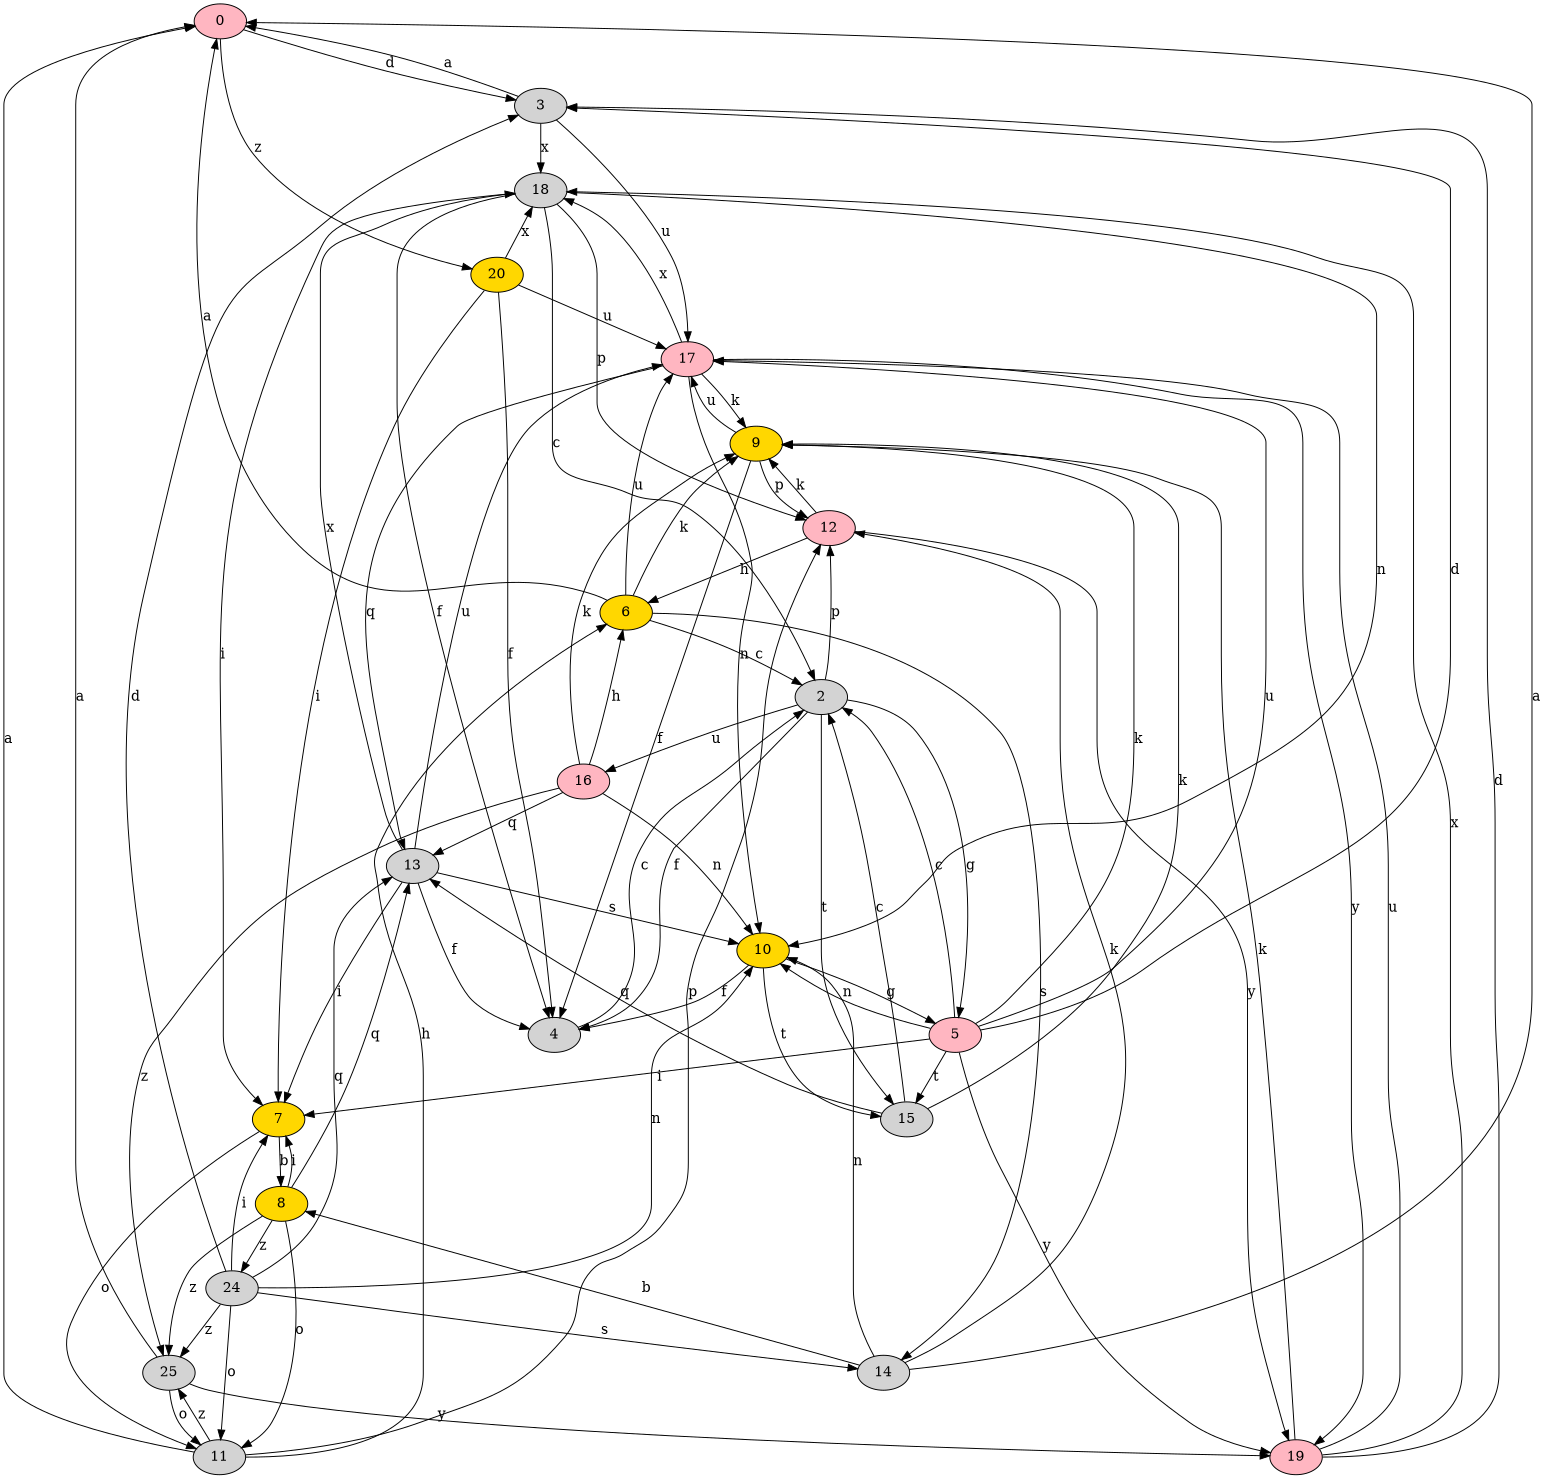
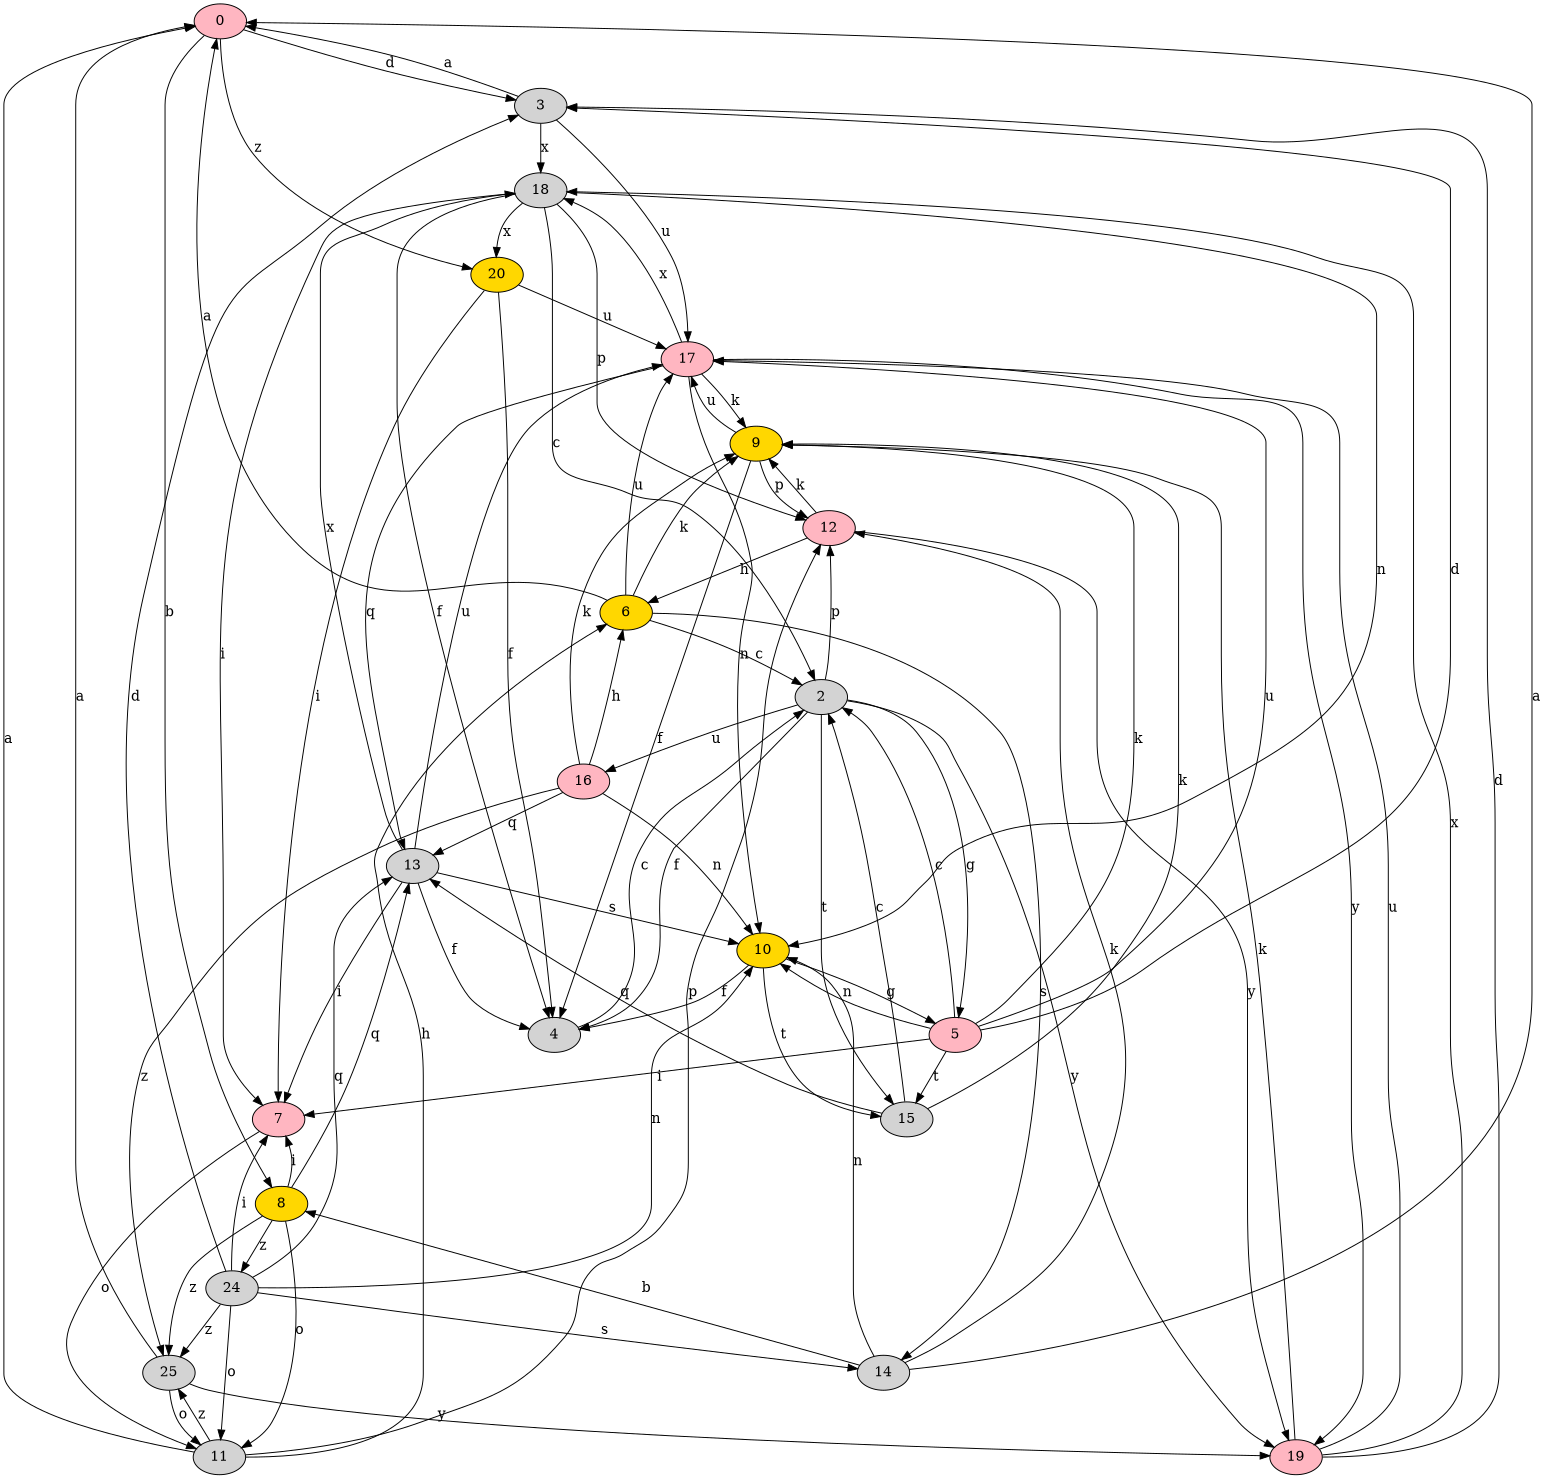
edge "20" -> "18": reversed
node "7": fillcolor gold -> lightpink
edge "7" -> "8": now "0" -> "8"
edge "5" -> "19": now "2" -> "19"
